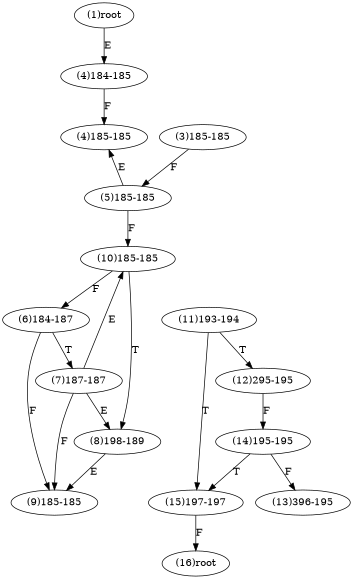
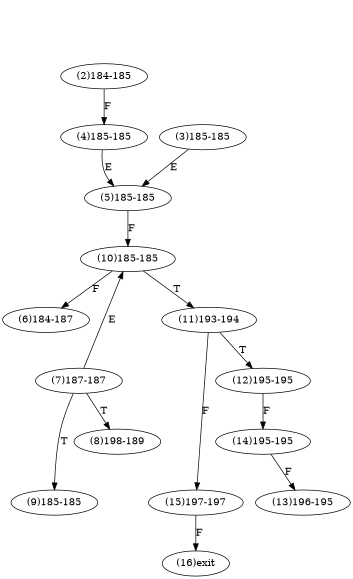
node "(1)root": removed
node "(4)184-185": label "(4)184-185" -> "(2)184-185"
edge "(3)185-185" -> "(5)185-185": label "F" -> "E"
edge "(5)185-185" -> "(4)185-185": reversed
edge "(6)184-187" -> "(7)187-187": removed, label "T"
edge "(10)185-185" -> "(8)198-189": now "(10)185-185" -> "(11)193-194"
node "(12)295-195": label "(12)295-195" -> "(12)195-195"
edge "(6)184-187" -> "(9)185-185": removed, label "F"
edge "(7)187-187" -> "(8)198-189": label "E" -> "T"
edge "(11)193-194" -> "(15)197-197": label "T" -> "F"
edge "(7)187-187" -> "(9)185-185": label "F" -> "T"
edge "(8)198-189" -> "(9)185-185": removed, label "E"
edge "(14)195-195" -> "(15)197-197": removed, label "T"
node "(13)396-195": label "(13)396-195" -> "(13)196-195"
node "(16)root": label "(16)root" -> "(16)exit"
